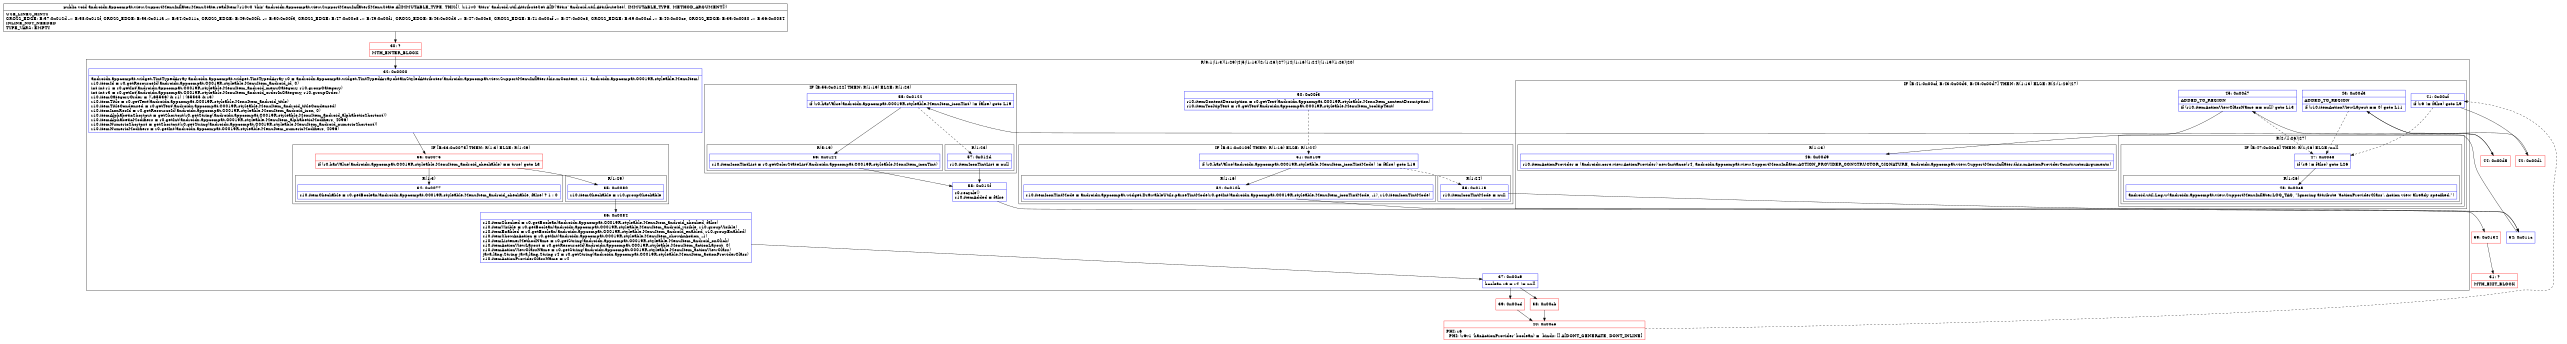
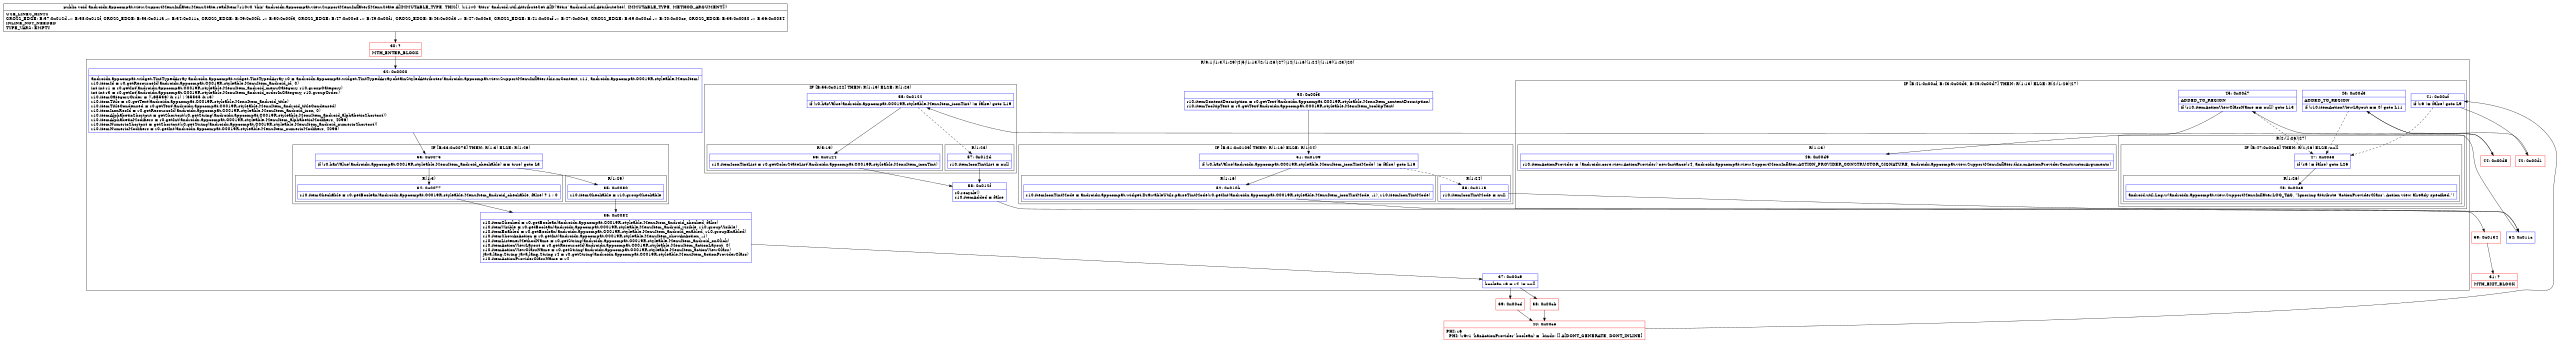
edge "50: 0x00f3" -> "51: 0x0109": style dashed -> solid
node "33: 0x0075": color red -> blue
edge "34: 0x0077" -> "36: 0x0084": added
edge "40: 0x00ce" -> "41: 0x00cf": style dashed -> solid
